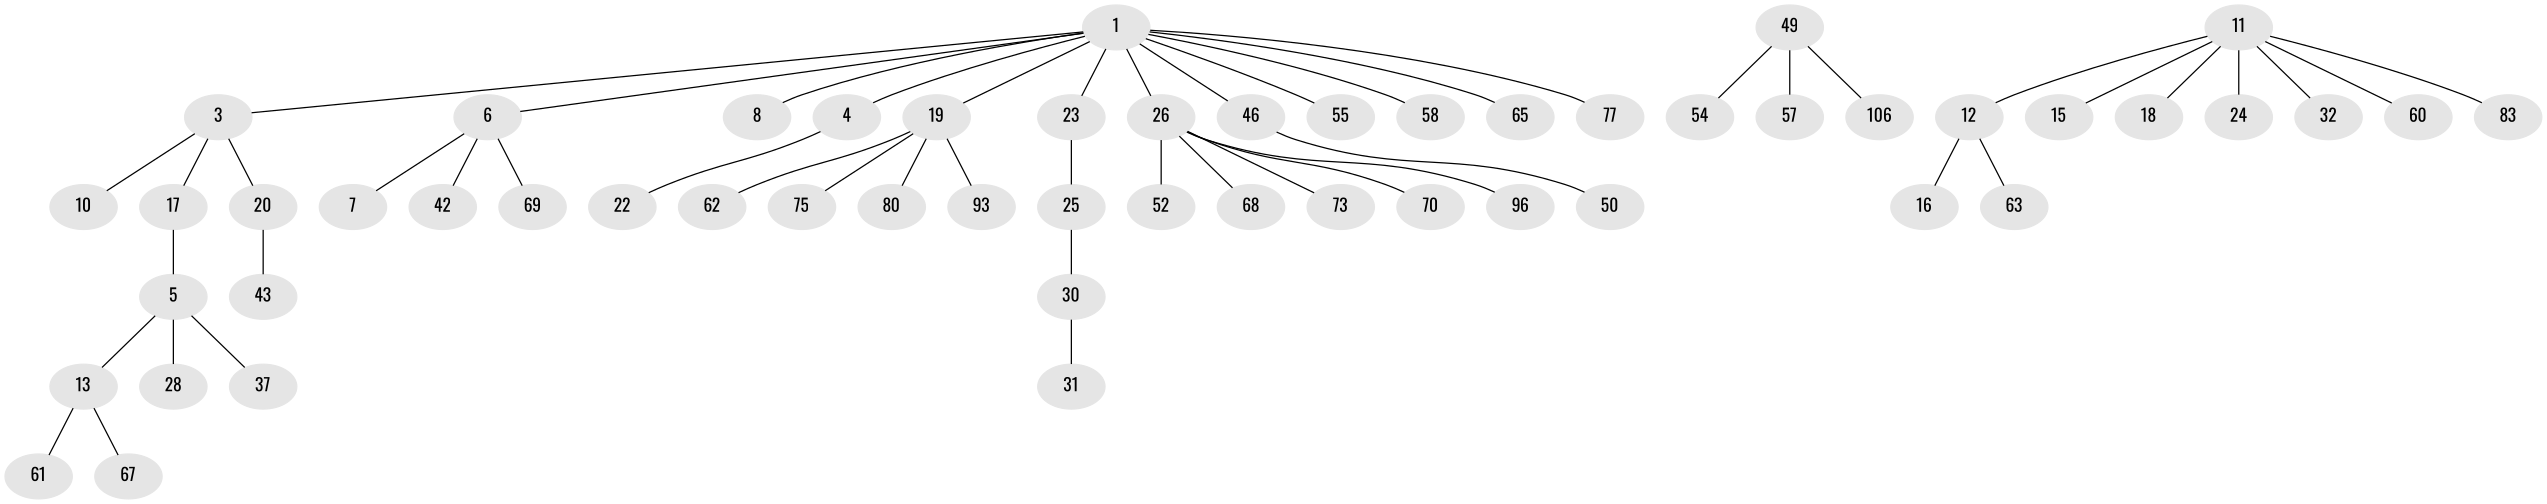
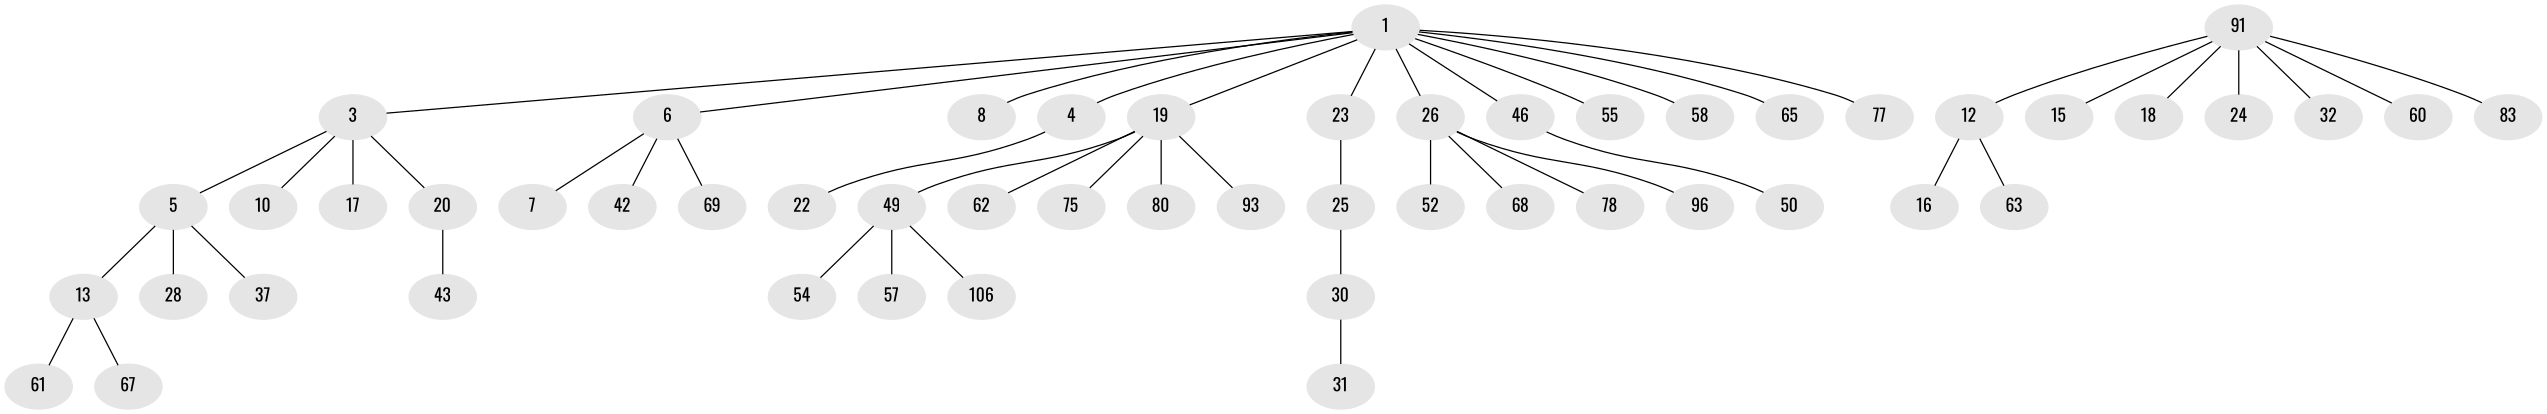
node "11": label "11" -> "91"
edge "19" -- "49": added
node "73": removed
node "70": label "70" -> "78"
edge "17" -- "5": now "3" -- "5"
